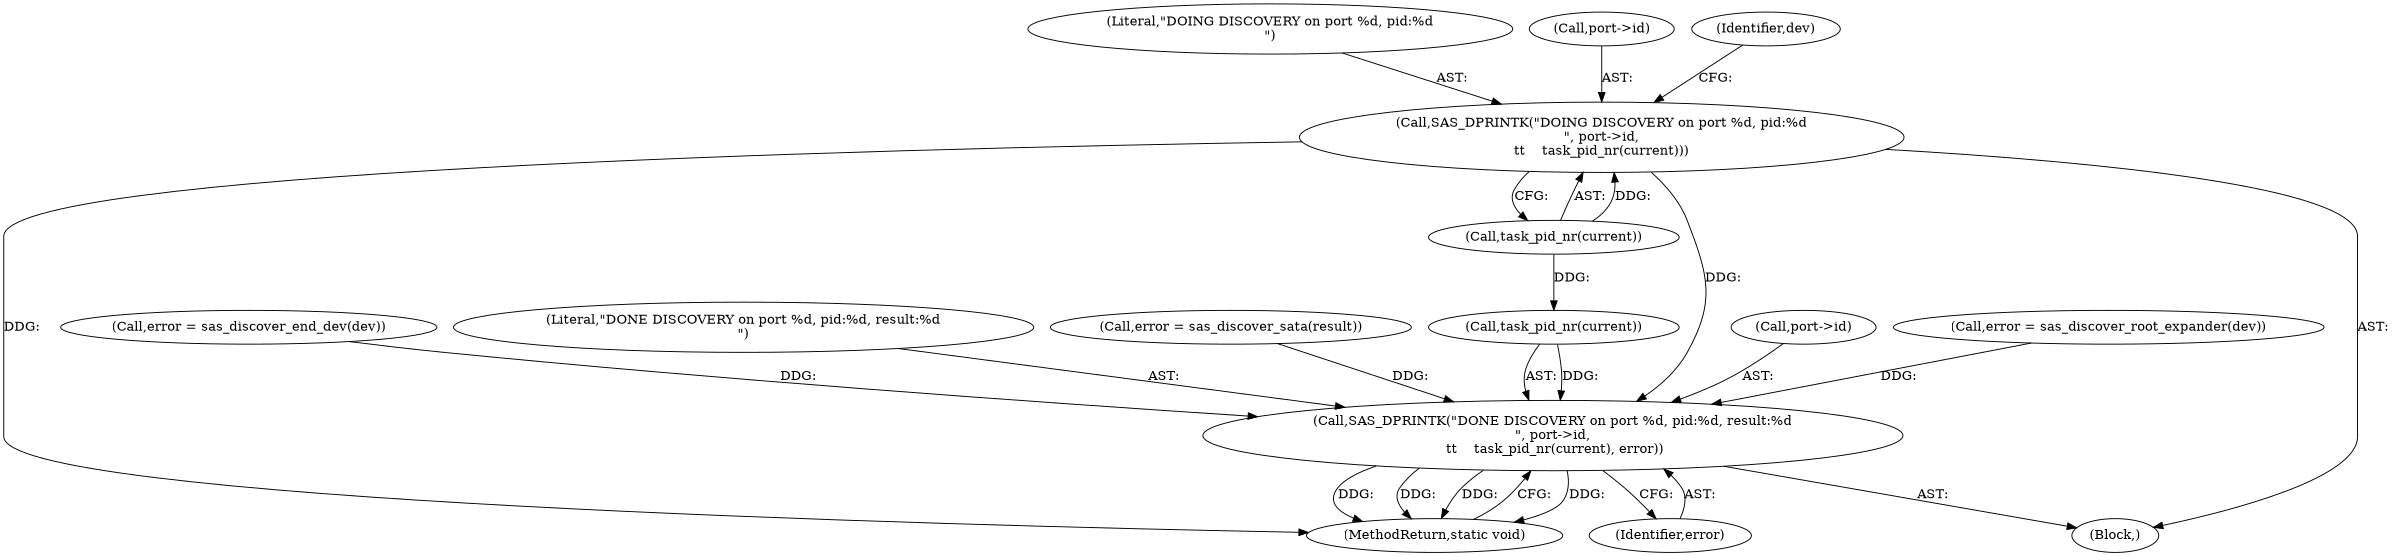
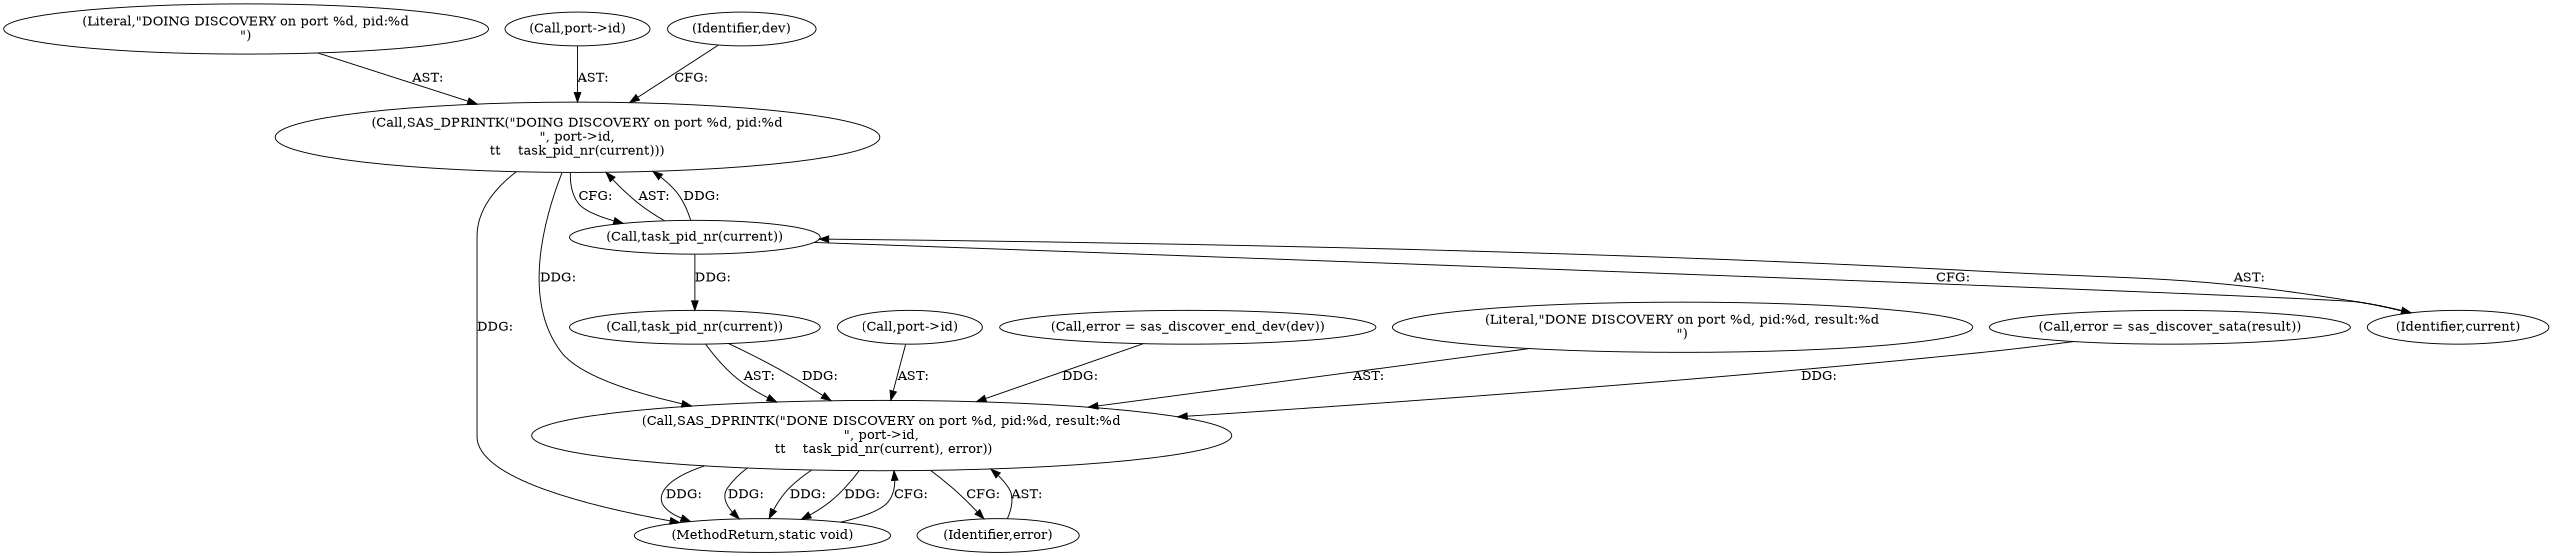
node "(Call,error = sas_discover_root_expander(dev))": removed
node "(Identifier,current)": added
node "(Block,)": removed
